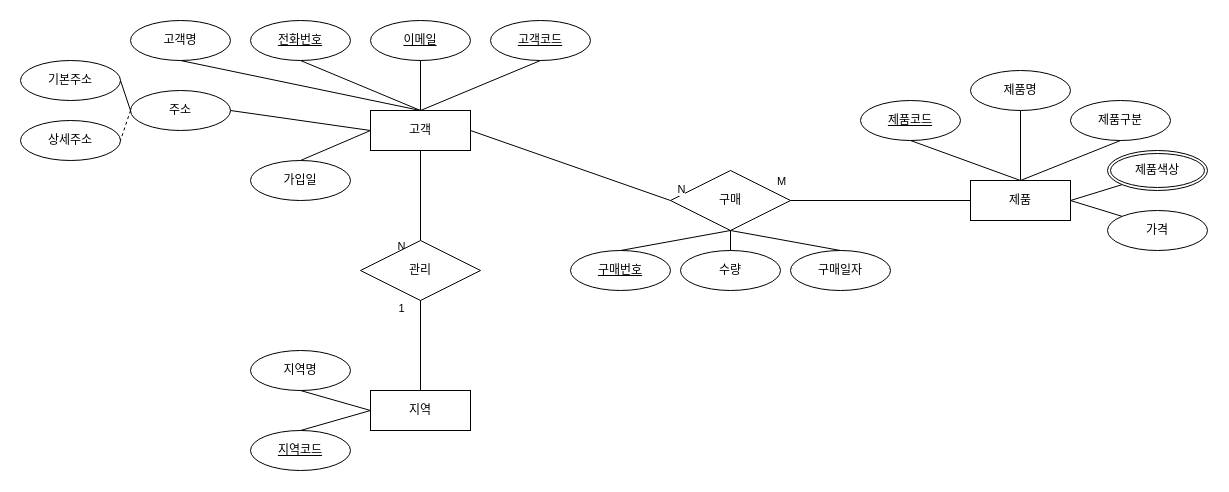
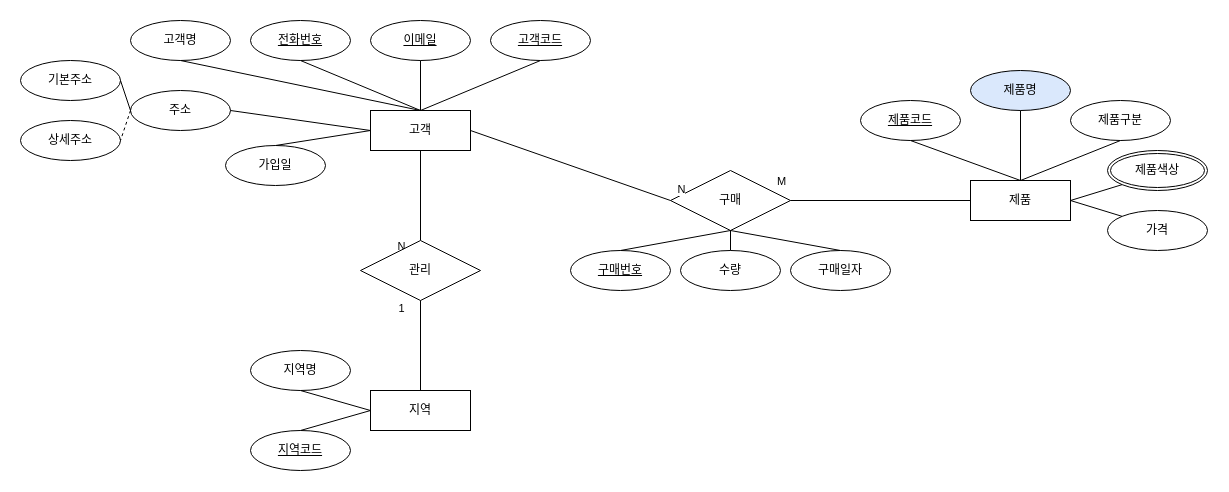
node "제품명": fillcolor #ffffff -> #dae8fc
node "가입일": moved (301, 181) -> (276, 166)
